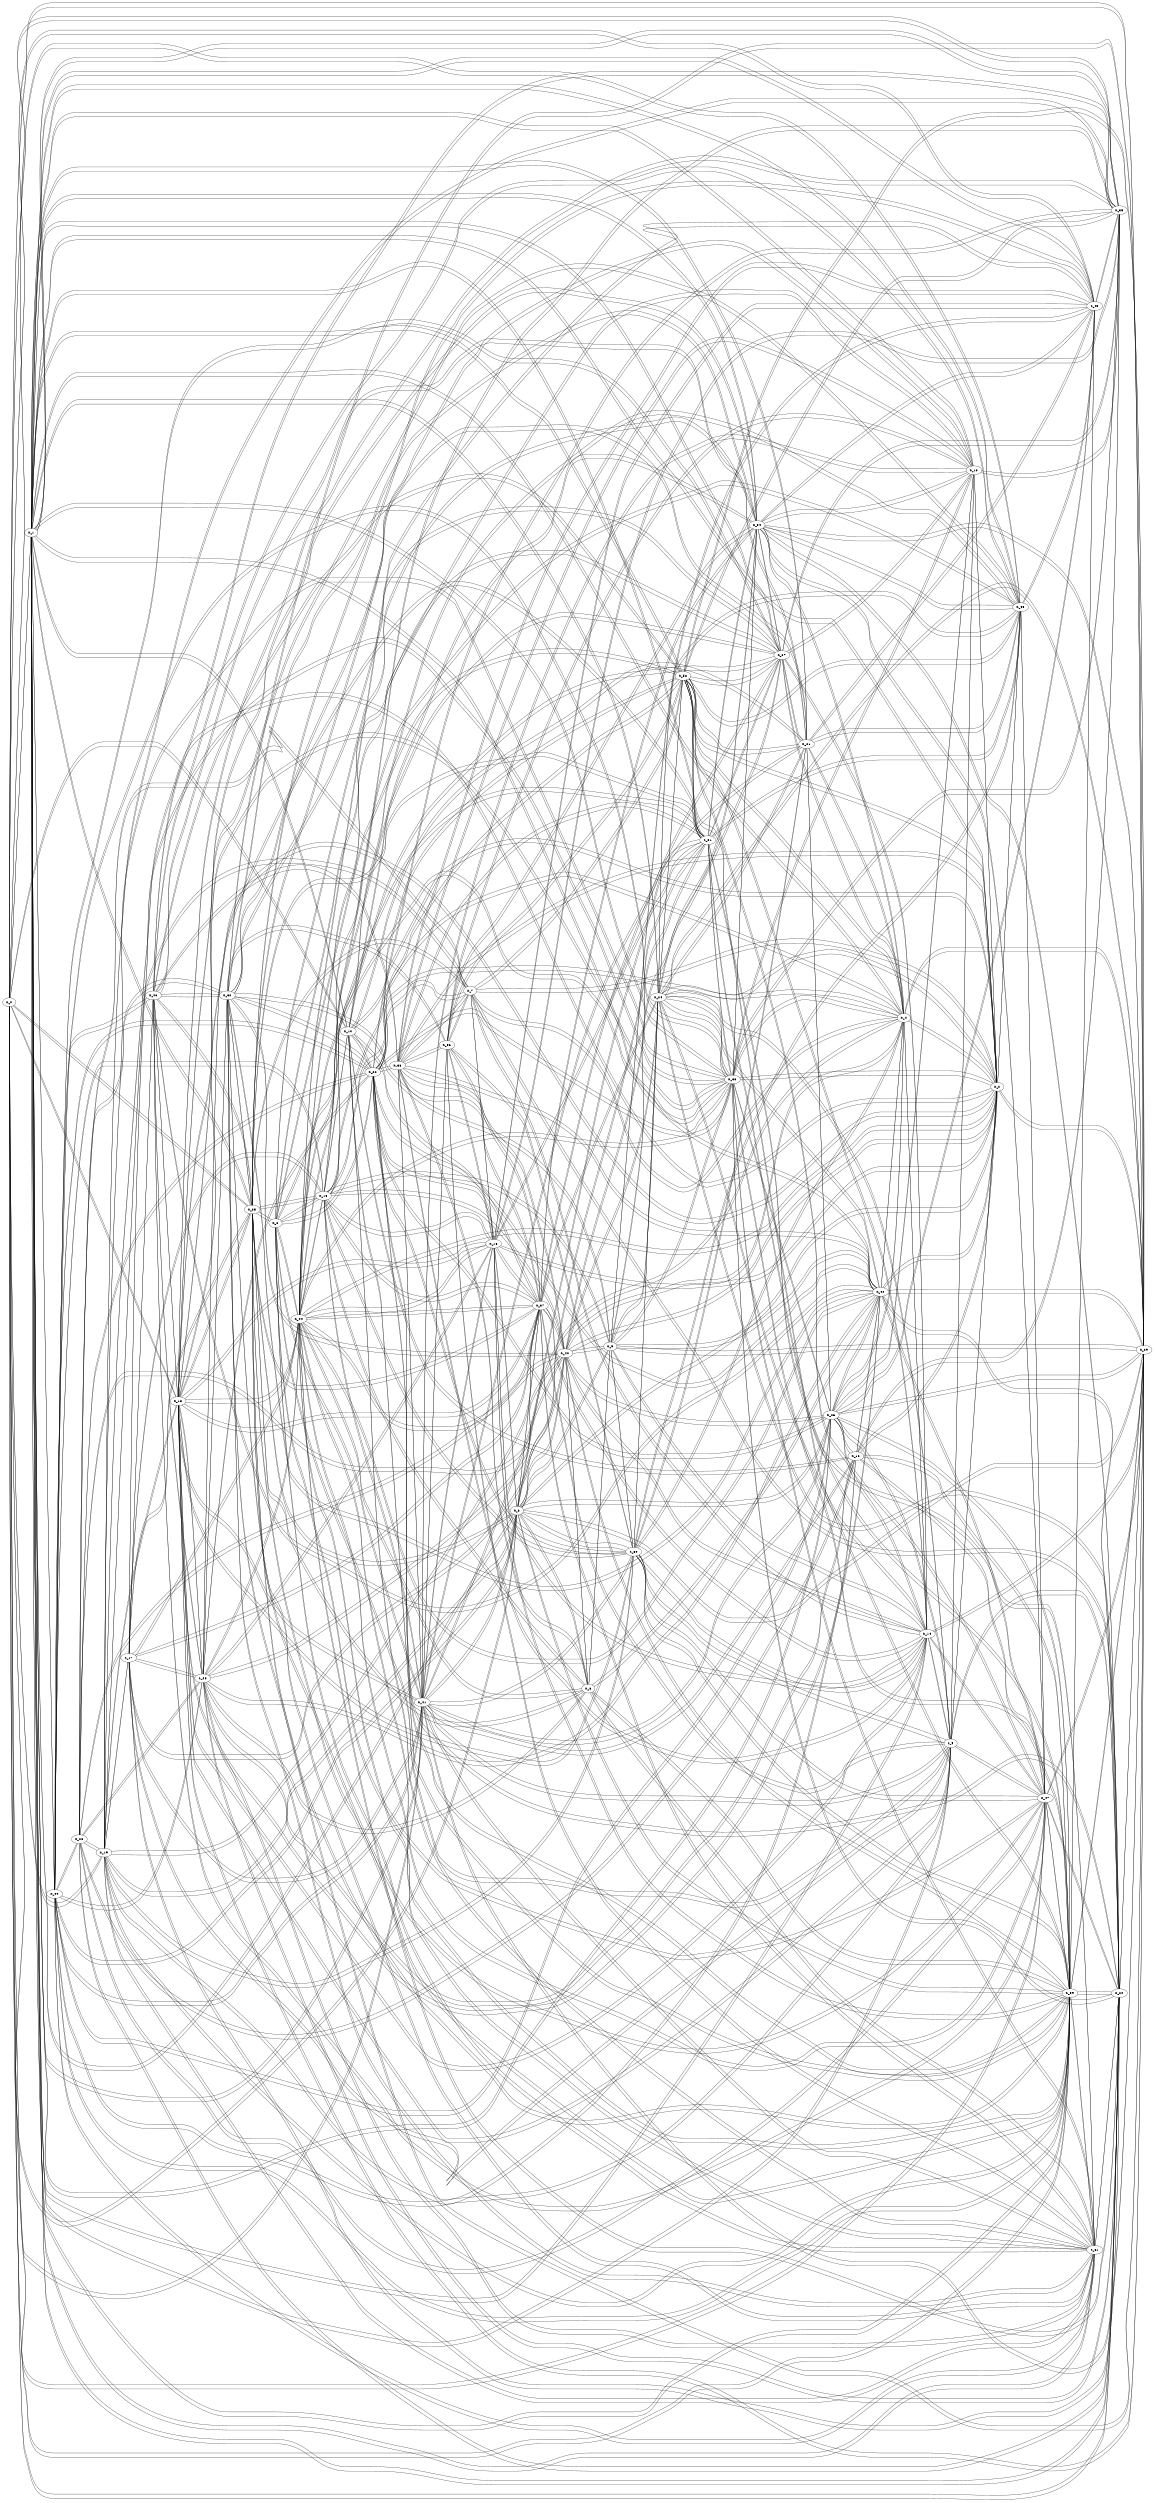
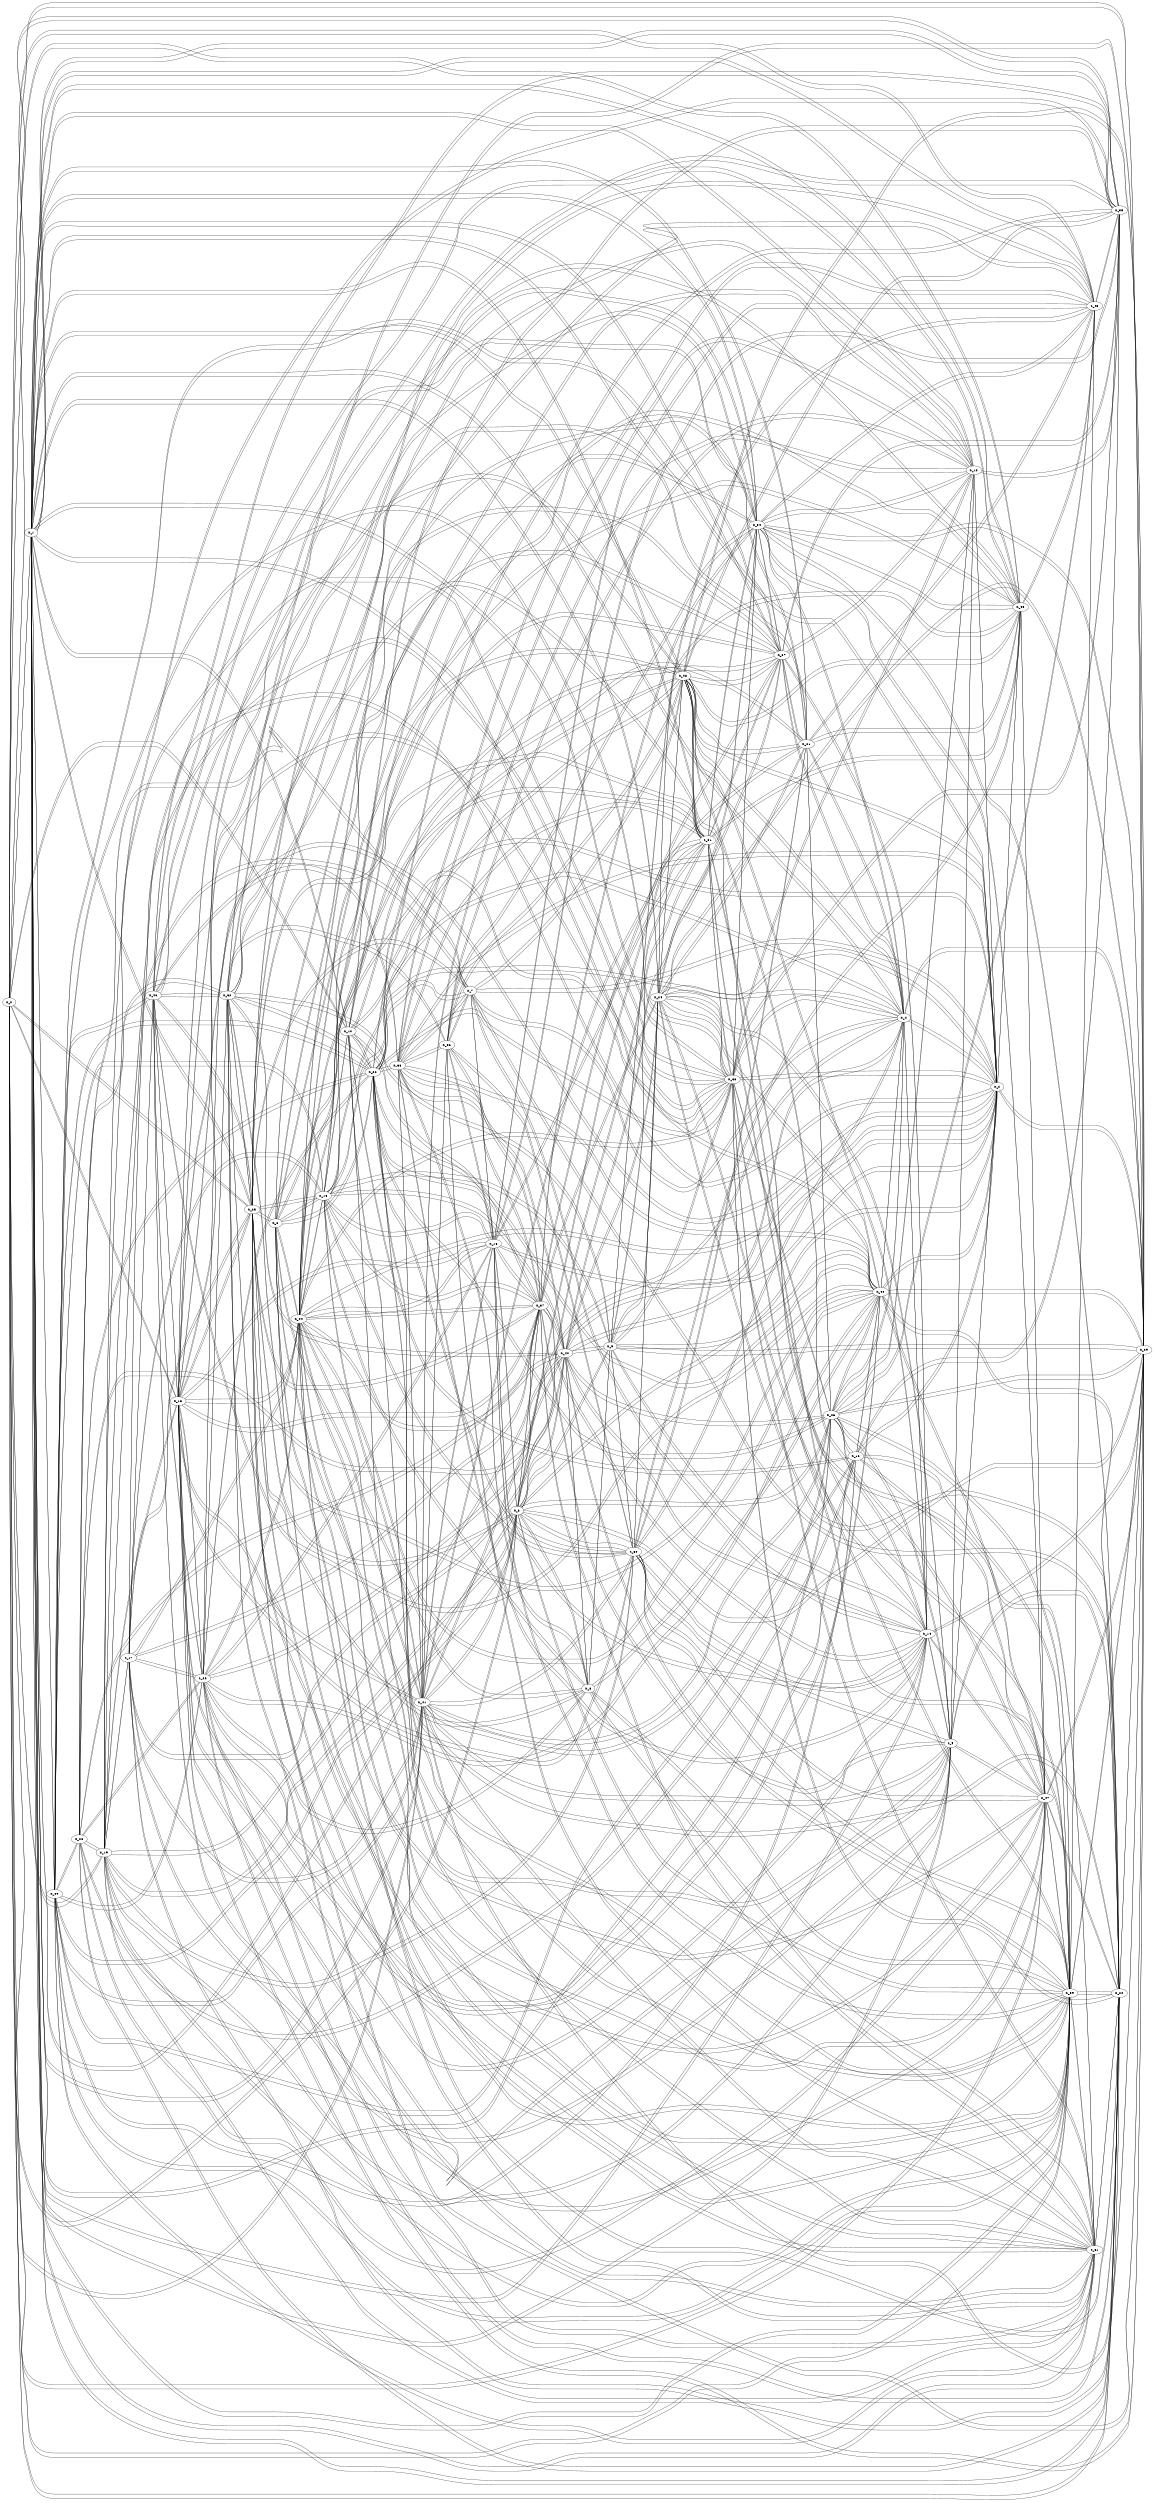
node "n_58": label "n_58" -> "n_48"
